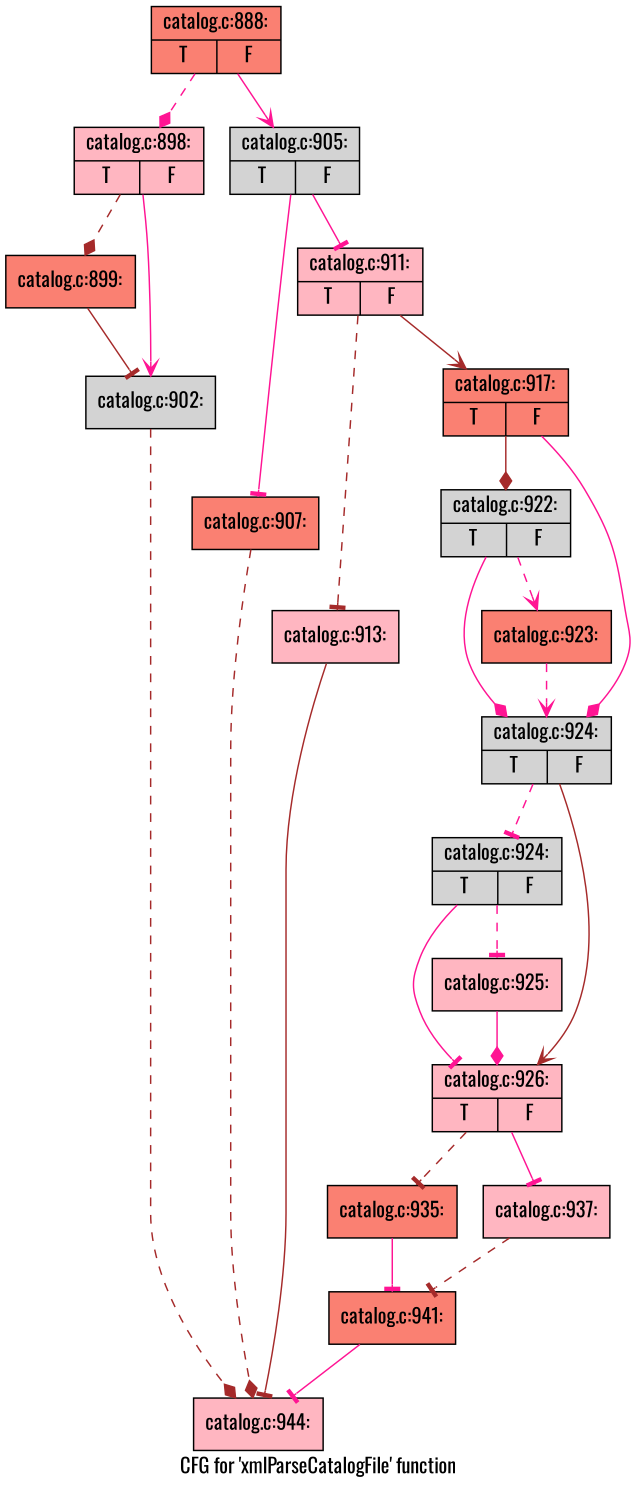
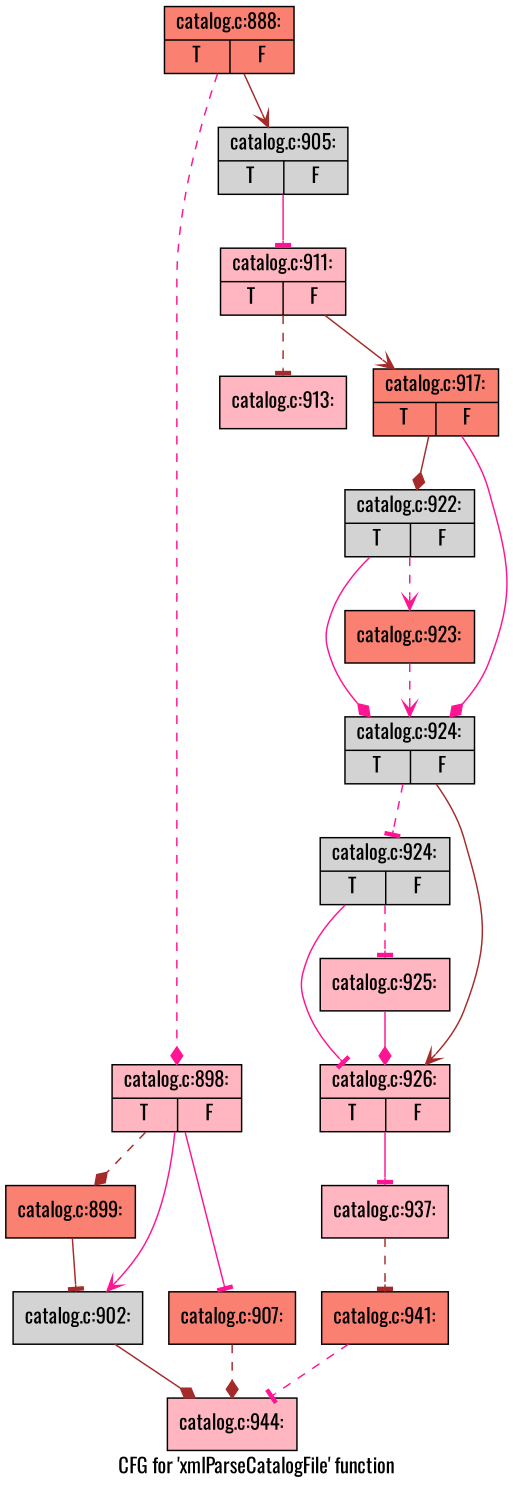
edge "catalog.c:888:" -> "catalog.c:905:": color deeppink -> brown
edge "catalog.c:905:" -> "catalog.c:907:": now "catalog.c:898:" -> "catalog.c:907:"
edge "catalog.c:902:" -> "catalog.c:944:": style dashed -> solid
edge "catalog.c:913:" -> "catalog.c:944:": removed
node "catalog.c:935:": removed
edge "catalog.c:941:" -> "catalog.c:944:": style solid -> dashed
